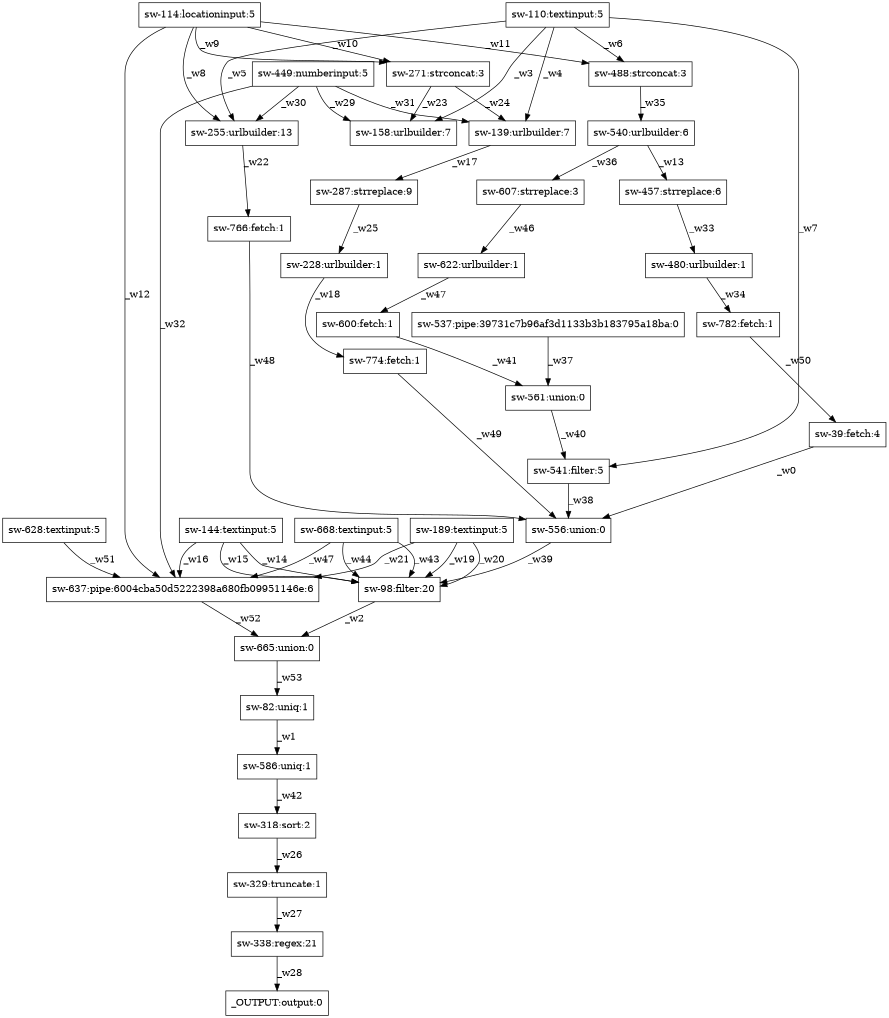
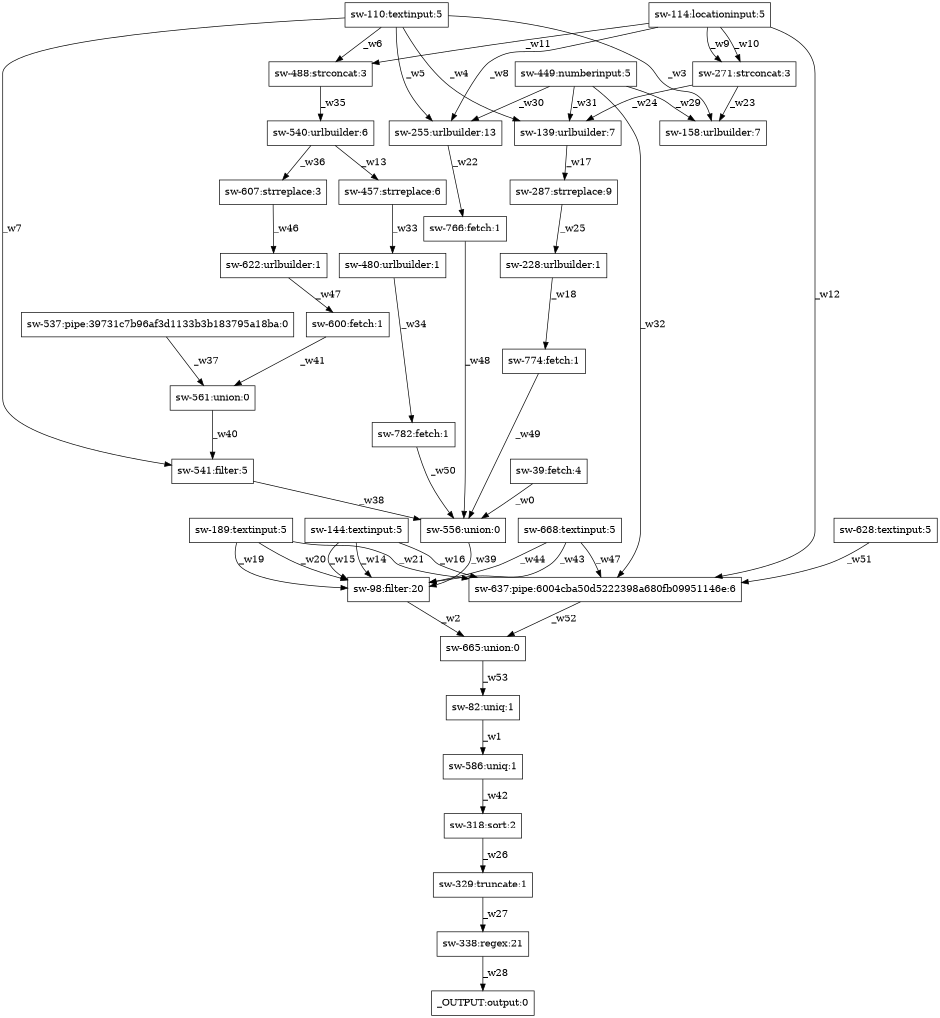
edge "sw-782:fetch:1" -> "sw-39:fetch:4": now "sw-782:fetch:1" -> "sw-556:union:0"
